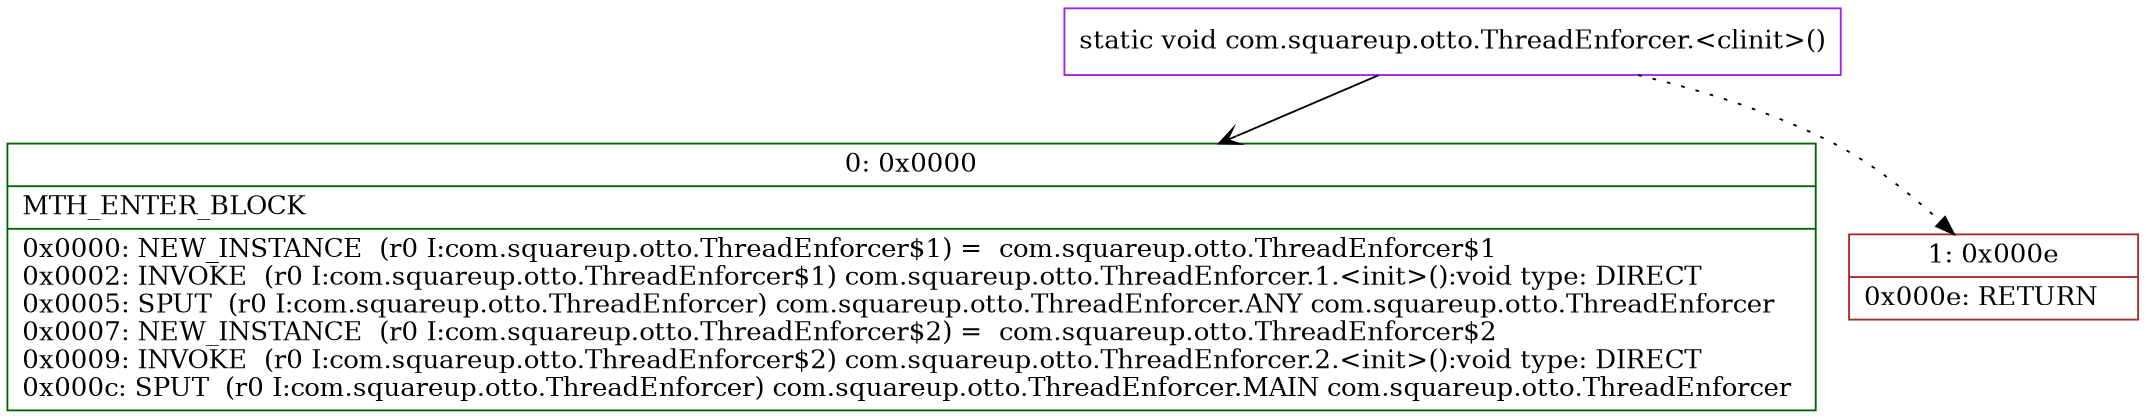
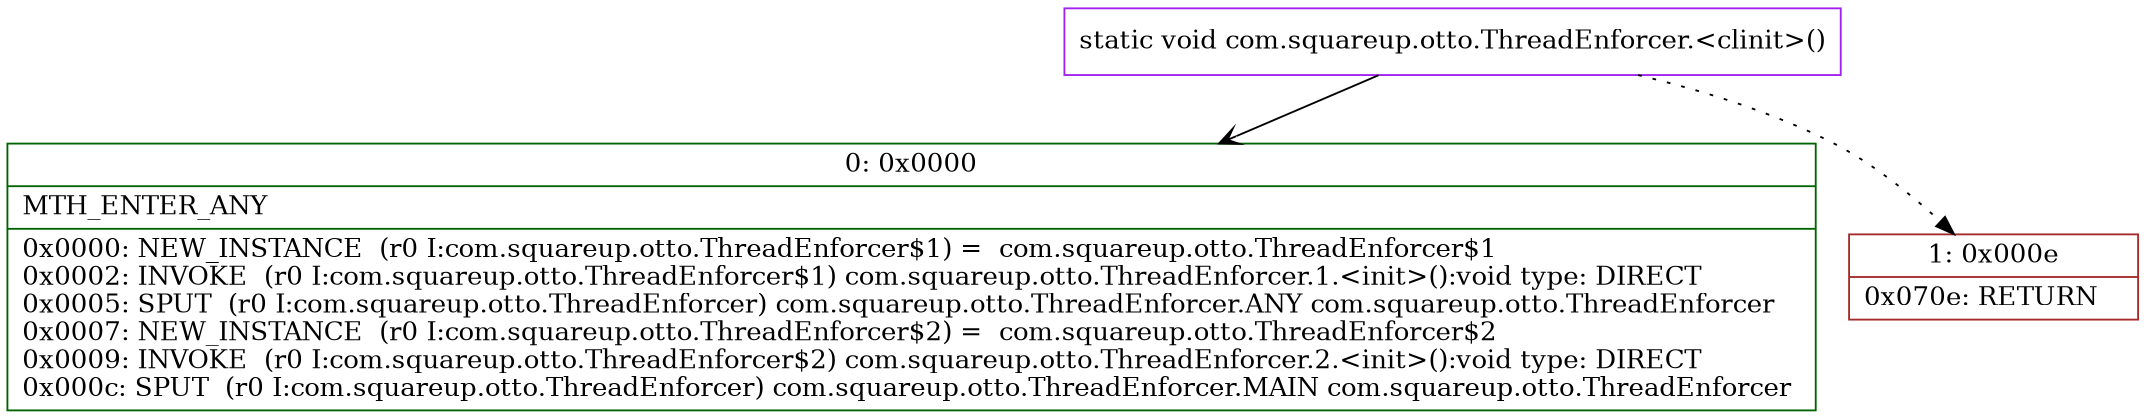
node "0: 0x0000": text "MTH_ENTER_BLOCK" -> "MTH_ENTER_ANY"
node "1: 0x000e": text "0x000e: RETURN" -> "0x070e: RETURN"
